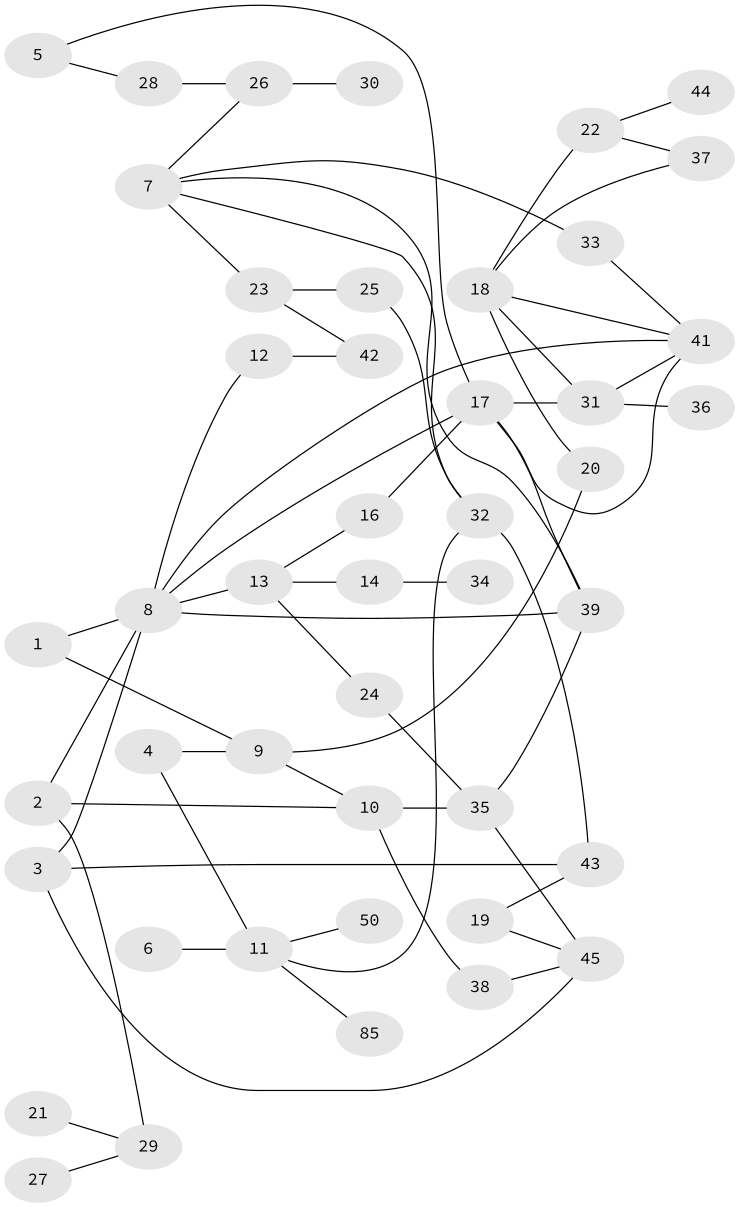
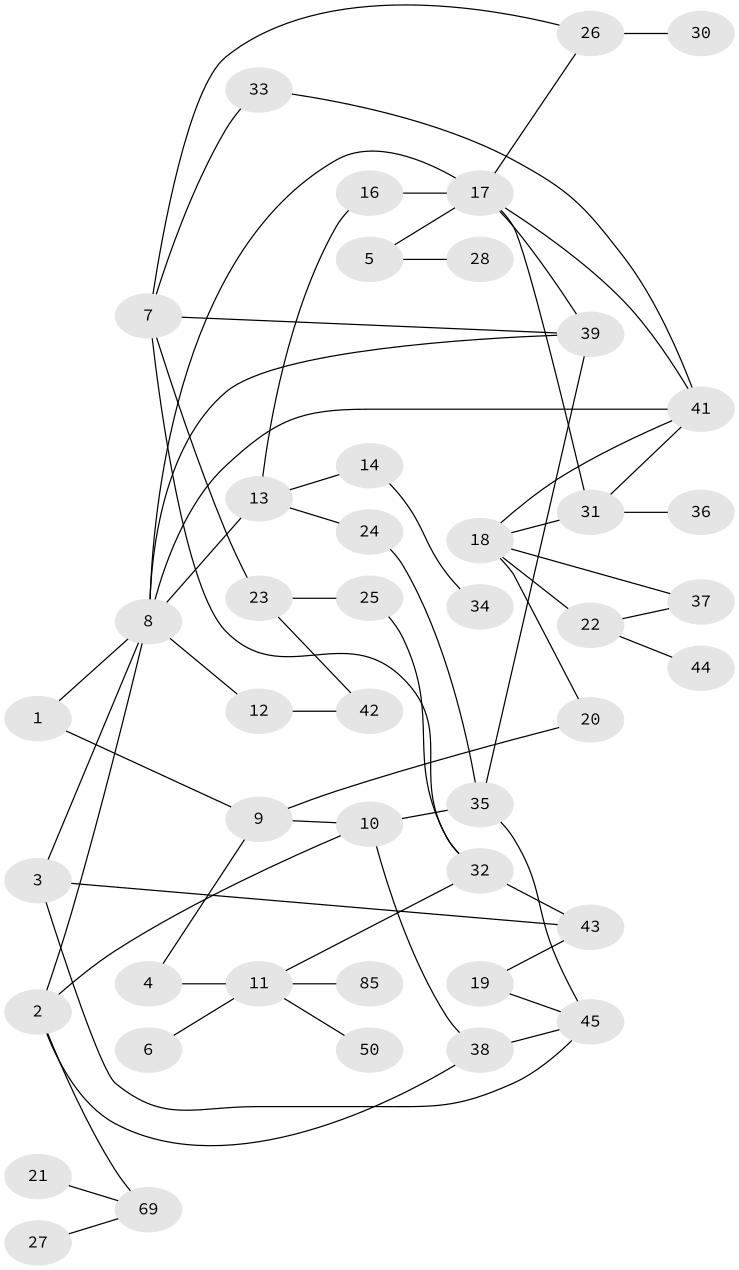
edge "28" -- "26": now "17" -- "26"
edge "2" -- "38": added
node "29": label "29" -> "69"
